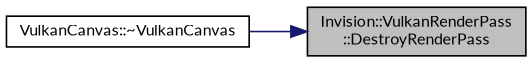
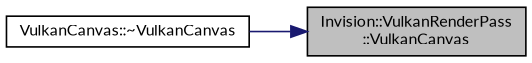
node "Invision::VulkanRenderPass ::DestroyRenderPass": label "Invision::VulkanRenderPass ::DestroyRenderPass" -> "Invision::VulkanRenderPass ::VulkanCanvas"
